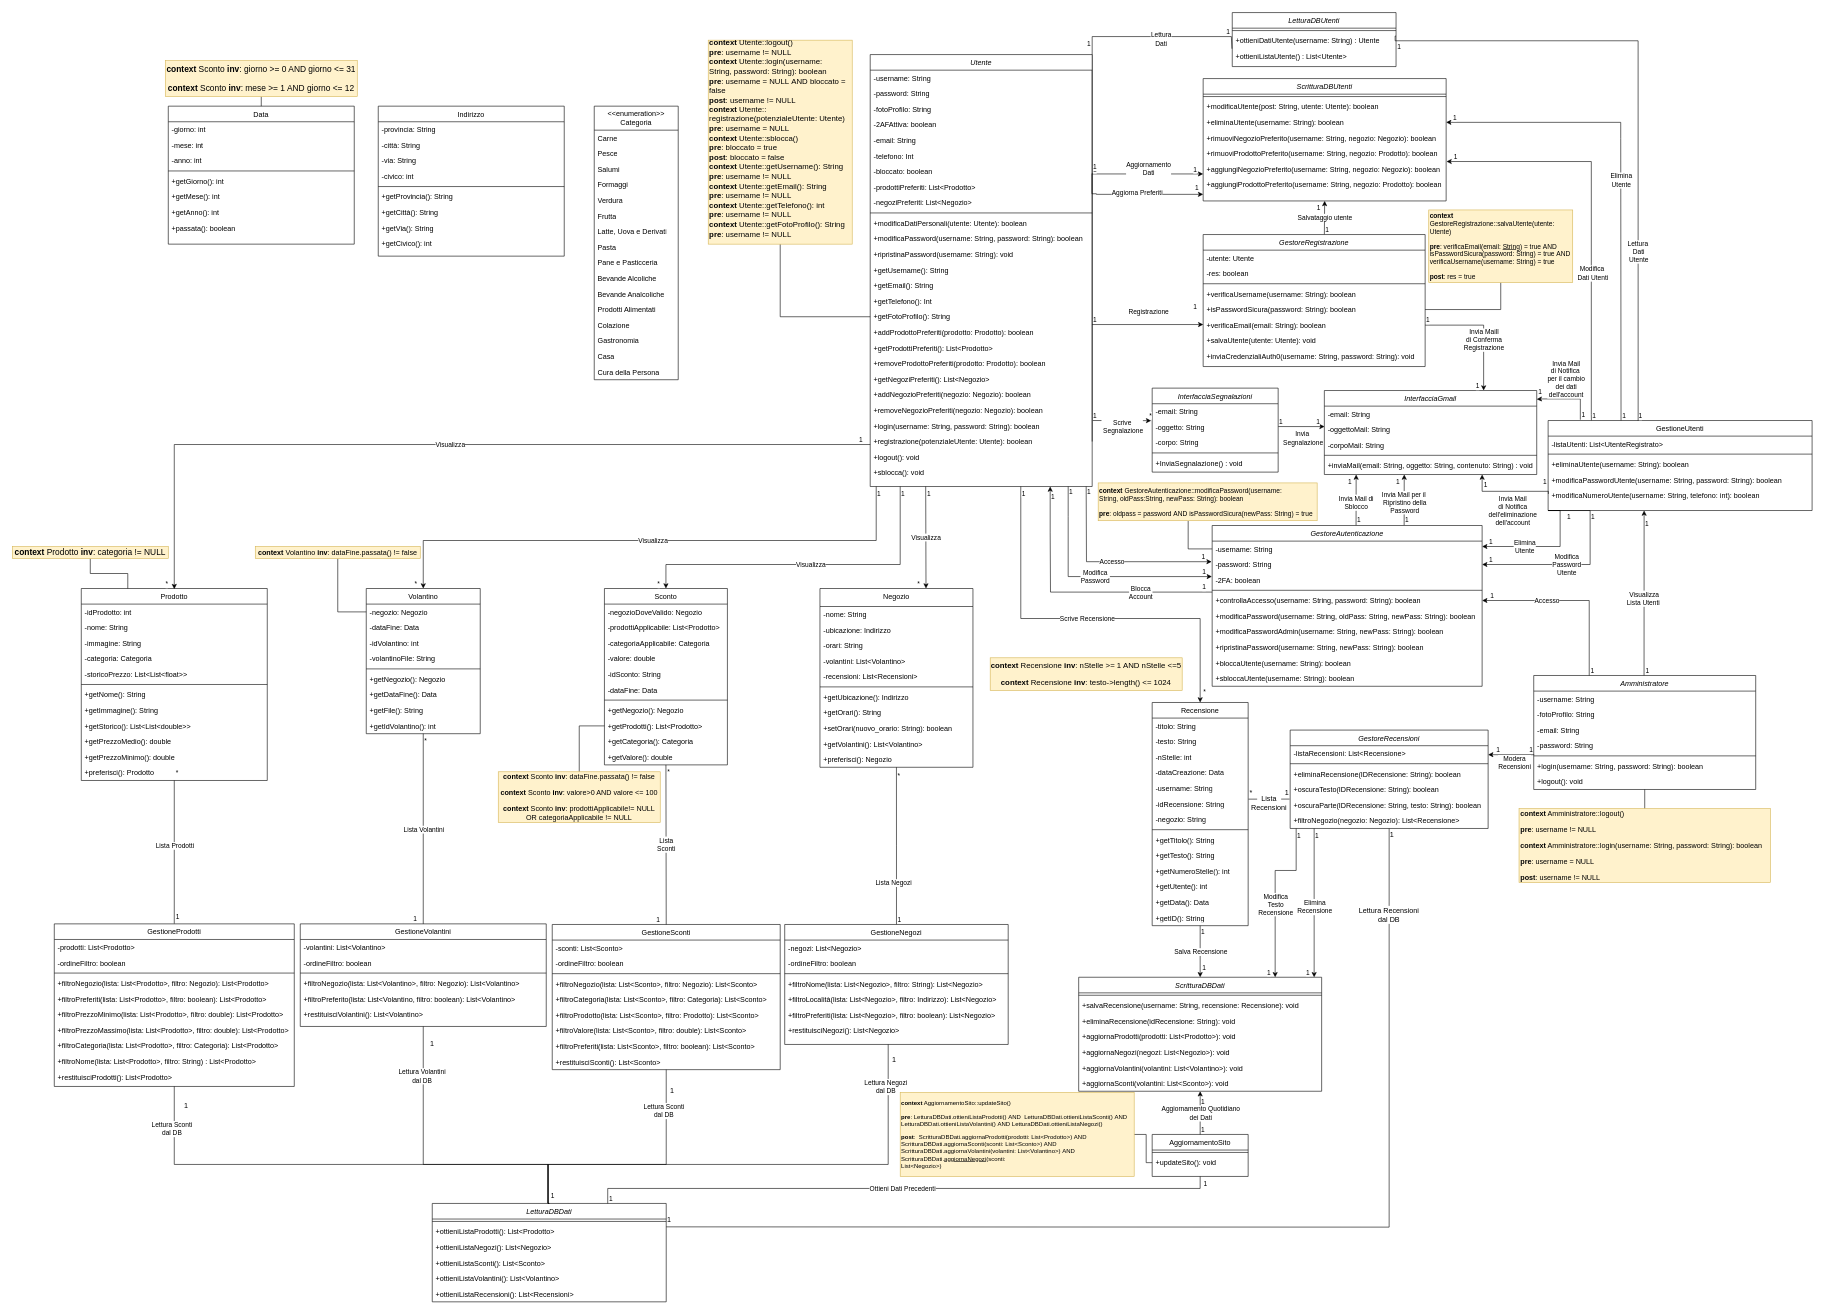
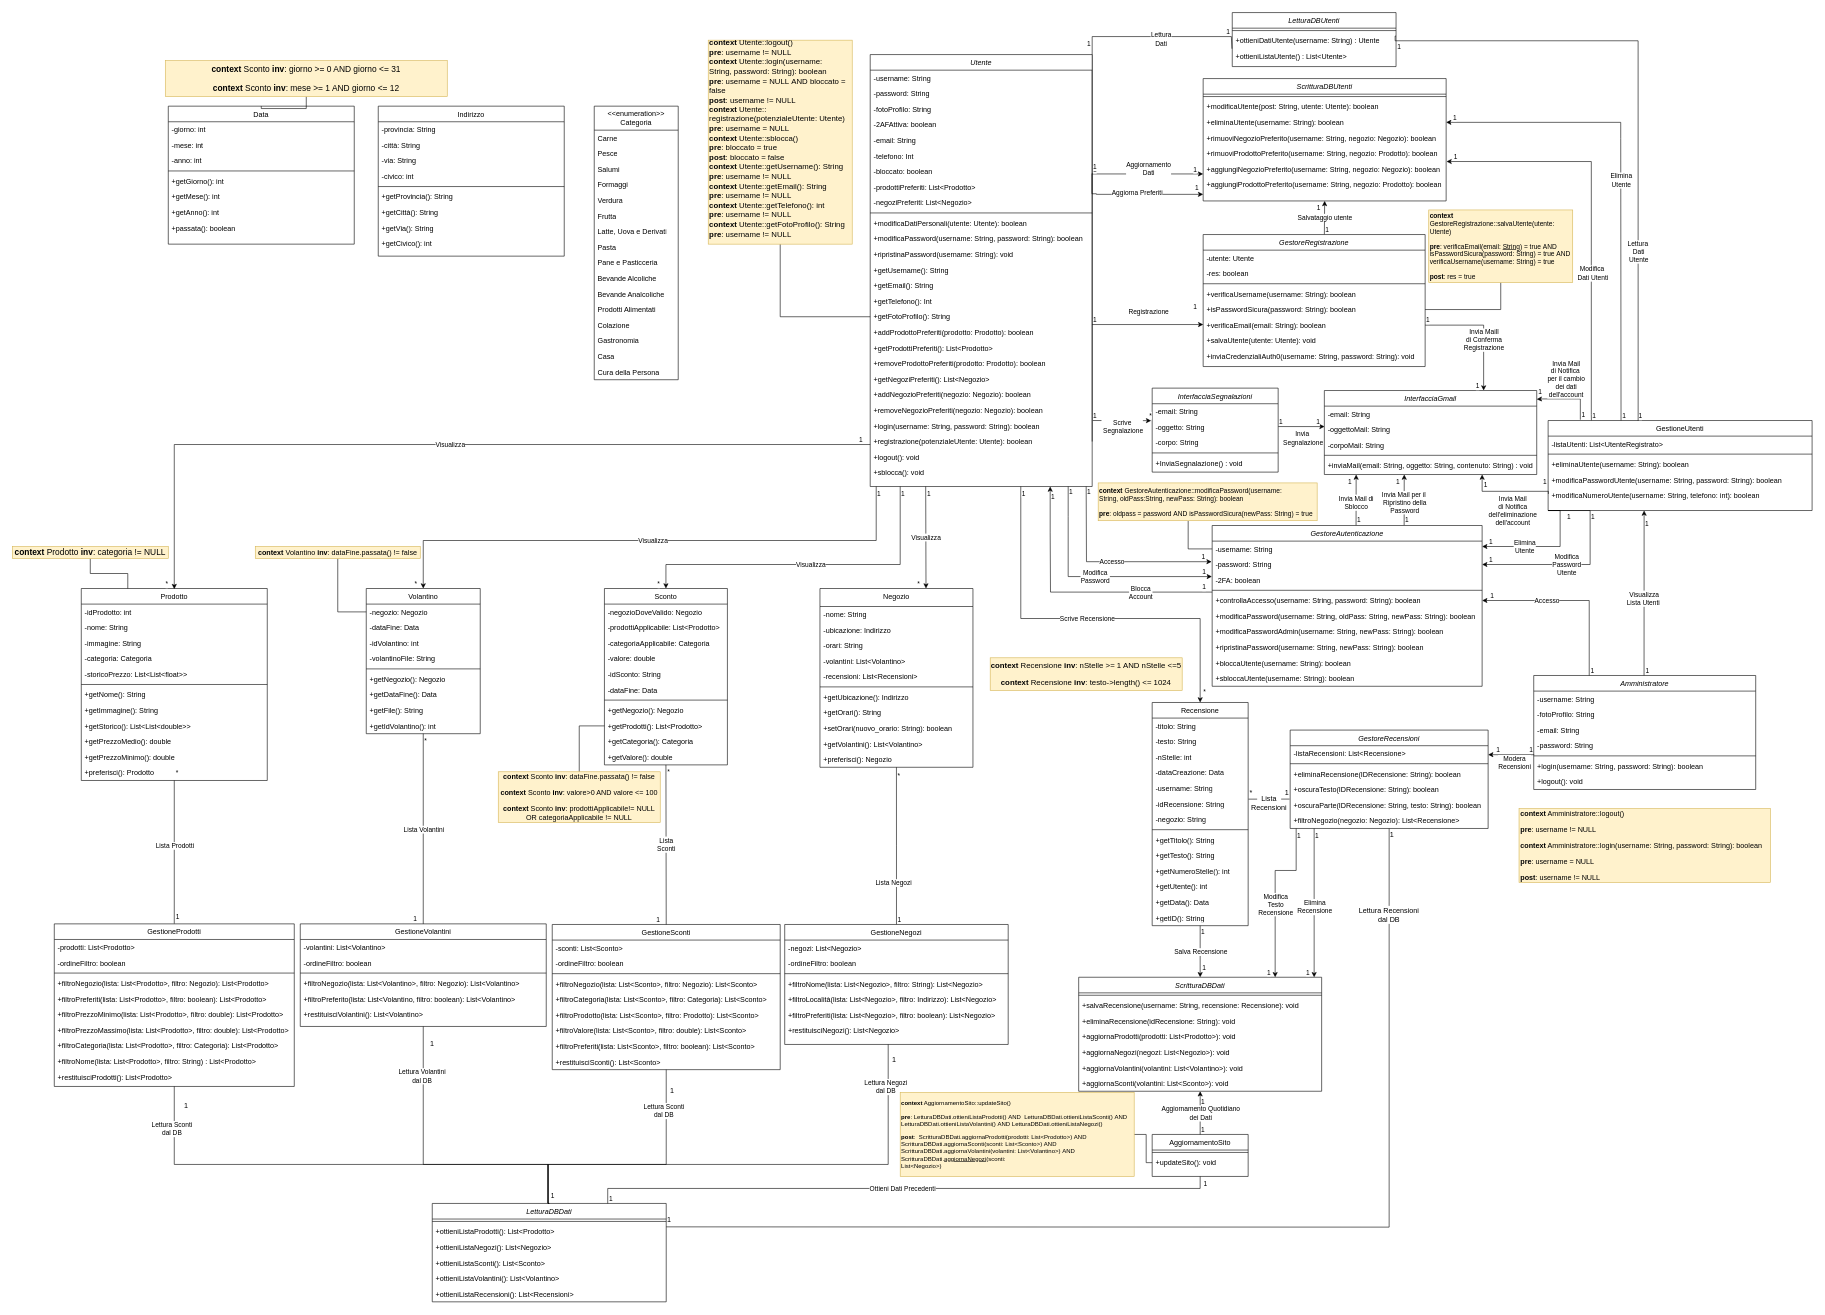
node "context Sconto inv: giorno >= 0 AND giorno <= 31 context Sconto inv: mese >= 1 AND giorno <= 12": size 192x36 -> 282x36
edge "Amministratore" -- "context Amministratore::logout() pre: username != NULL context Amministratore::login(username: String, password: String): boolean pre: username = NULL post: username != NULL": removed
